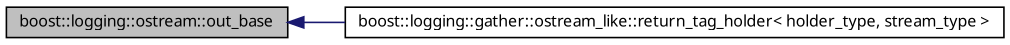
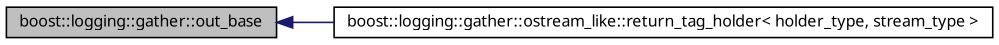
node "boost::logging::ostream::out_base": label "boost::logging::ostream::out_base" -> "boost::logging::gather::out_base"
